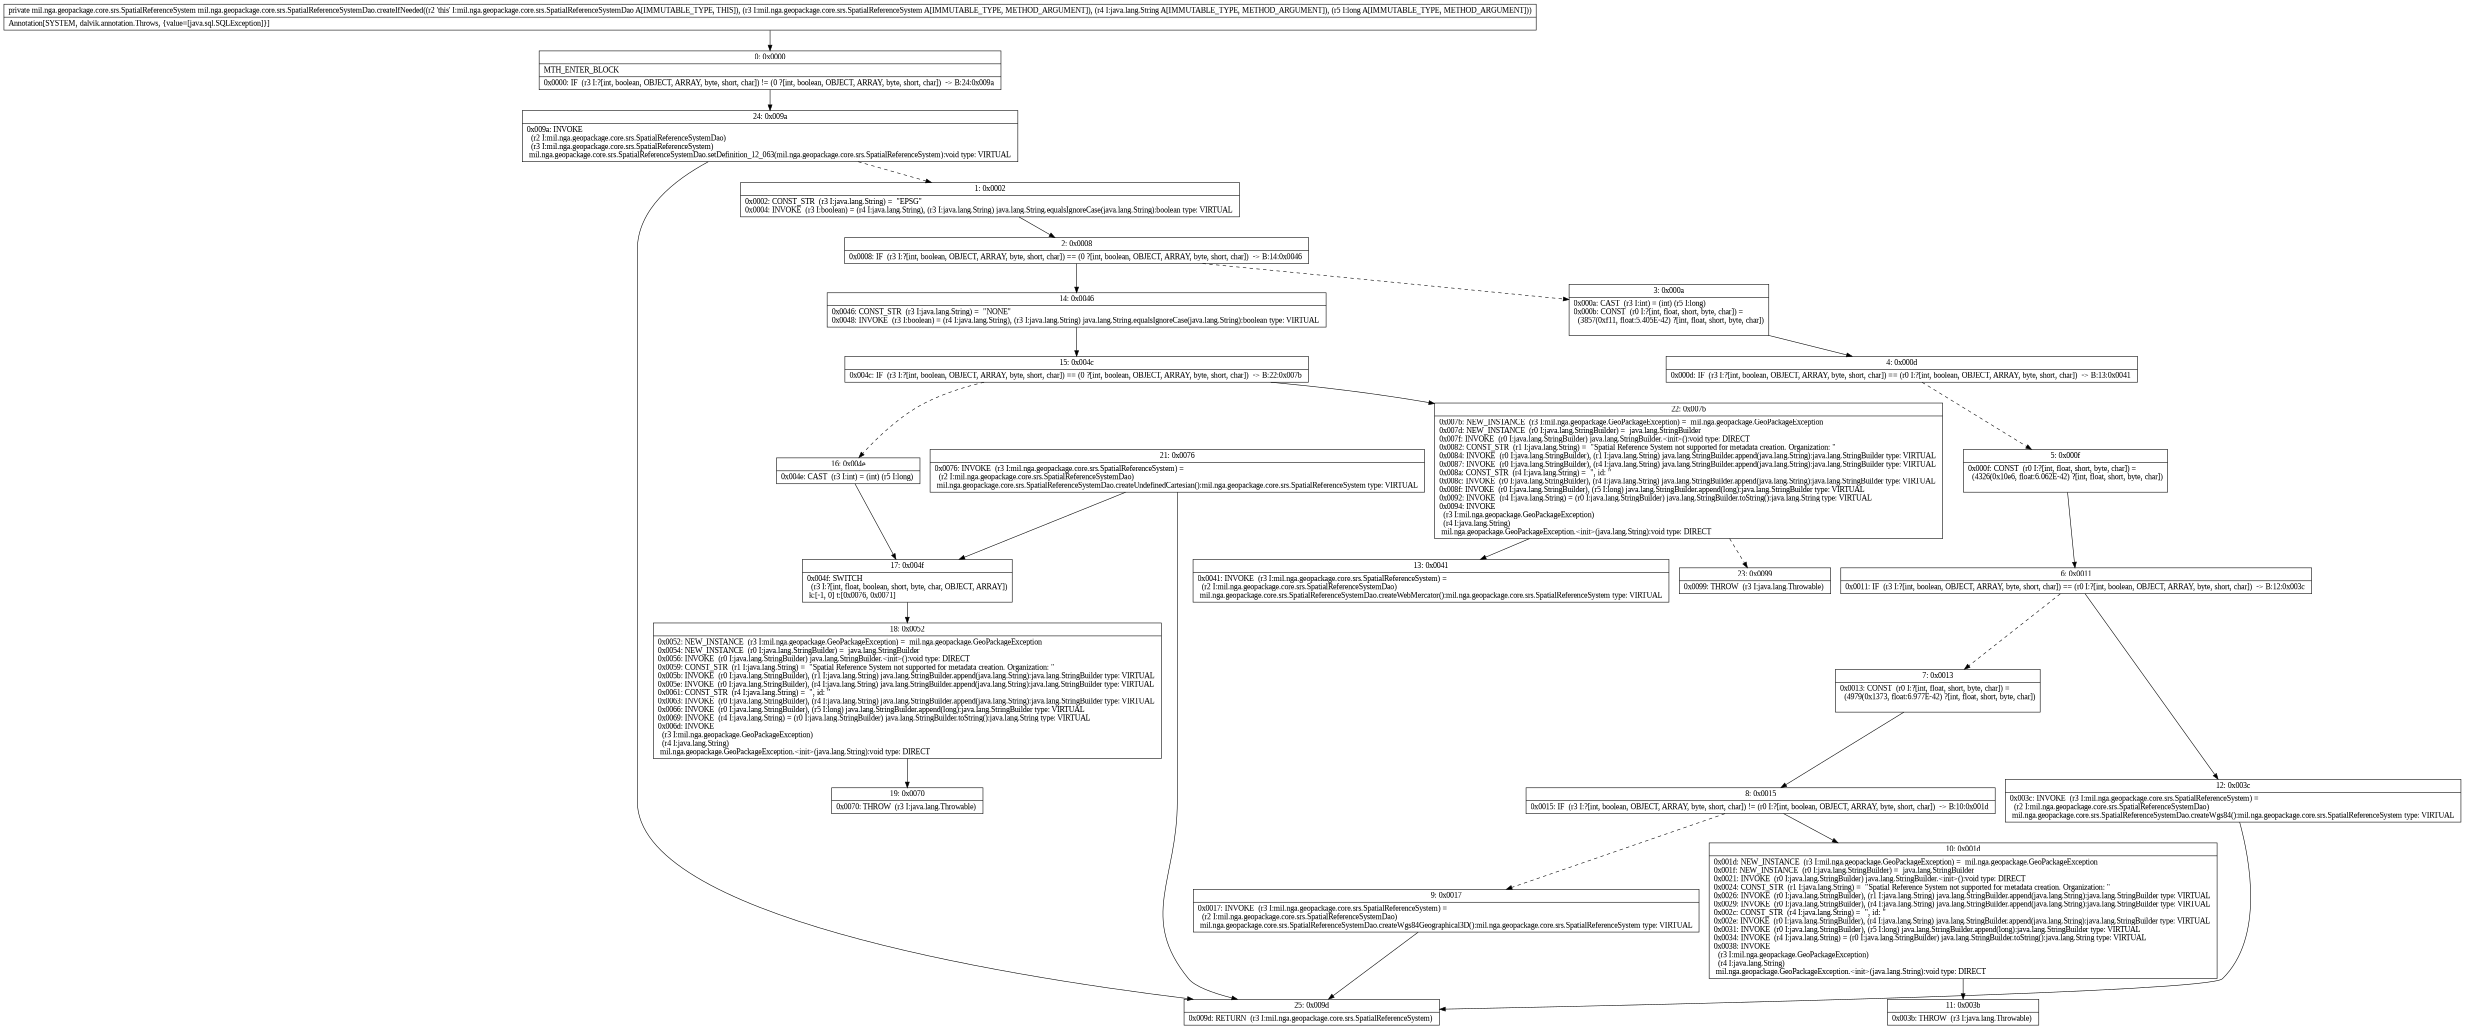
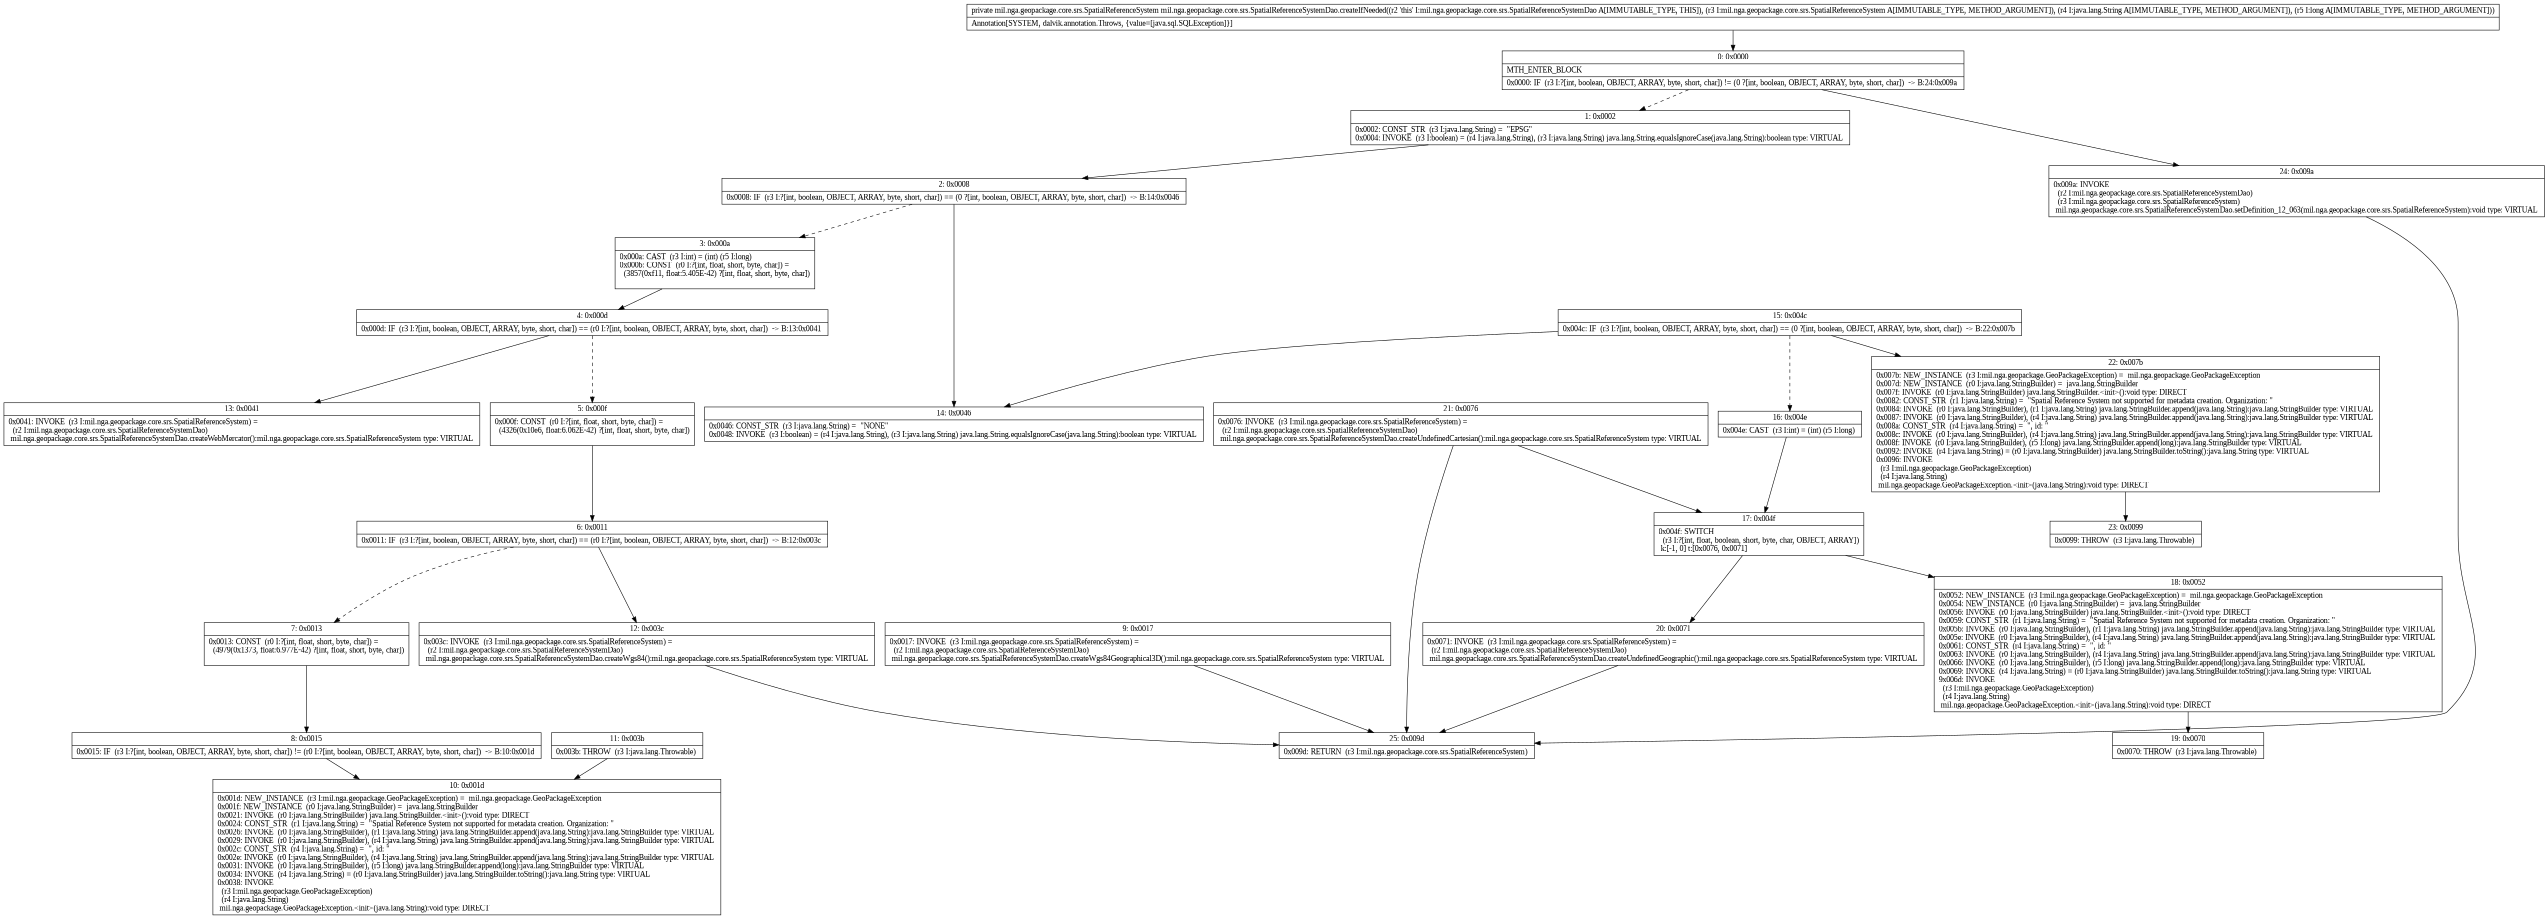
edge "24: 0x009a" -> "1: 0x0002": now "0: 0x0000" -> "1: 0x0002"
edge "14: 0x0046" -> "15: 0x004c": reversed
node "22: 0x007b": text "0x0094: INVOKE" -> "0x0096: INVOKE"
edge "22: 0x007b" -> "13: 0x0041": now "4: 0x000d" -> "13: 0x0041"
edge "22: 0x007b" -> "23: 0x0099": style dashed -> solid
node "20: 0x0071": added
node "18: 0x0052": text "0x006d: INVOKE" -> "9x006d: INVOKE"
edge "8: 0x0015" -> "9: 0x0017": removed
edge "10: 0x001d" -> "11: 0x003b": reversed
